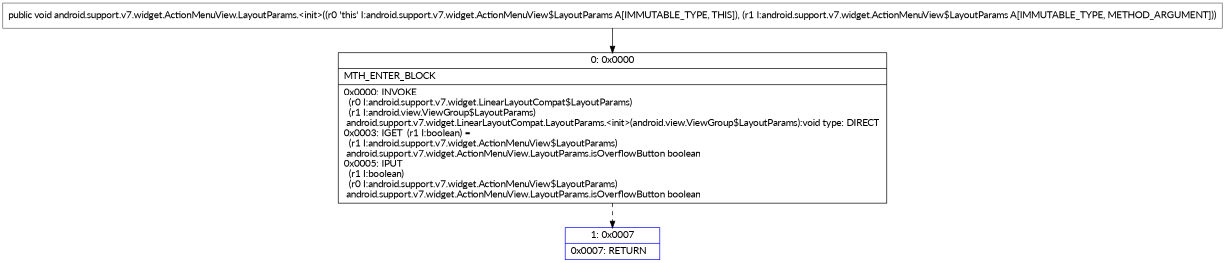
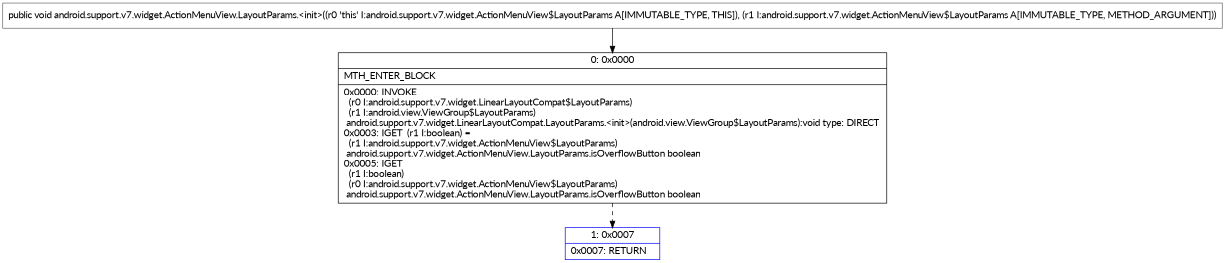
node "0: 0x0000": text "0x0005: IPUT" -> "0x0005: IGET"
